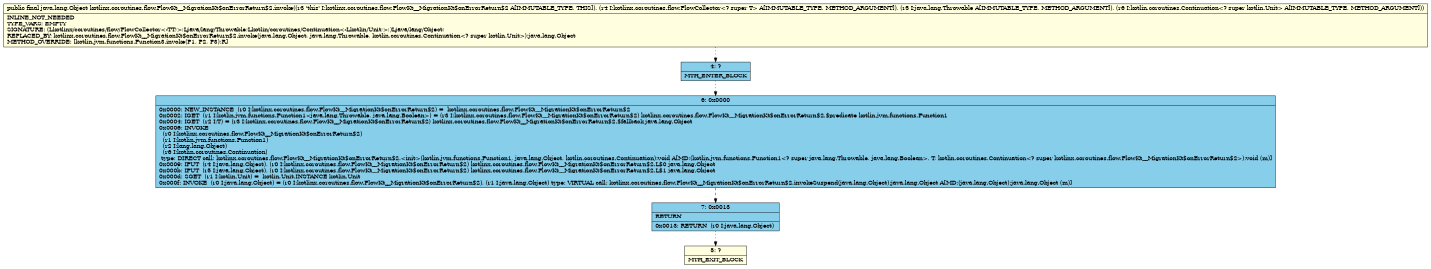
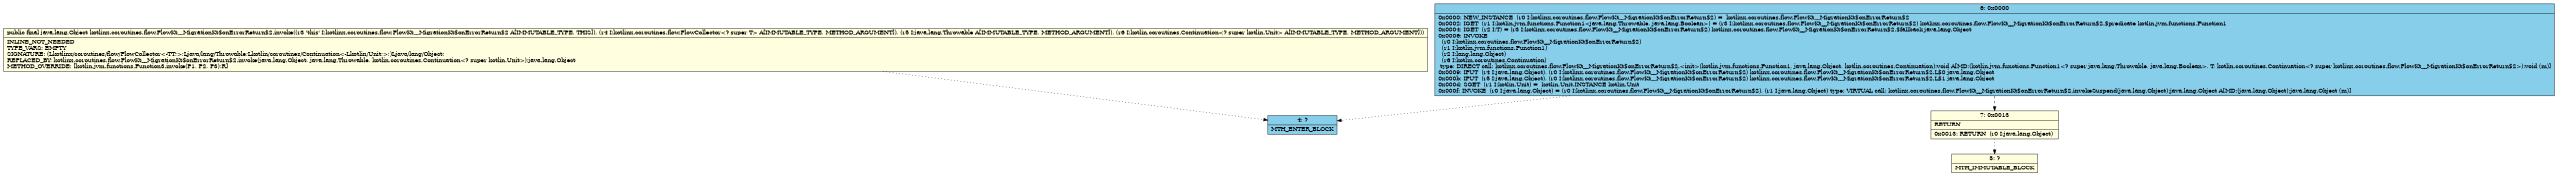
edge "4: ?" -> "6: 0x0000": reversed
node "7: 0x0013": fillcolor skyblue -> lightyellow
node "5: ?": text "MTH_EXIT_BLOCK" -> "MTH_IMMUTABLE_BLOCK"
